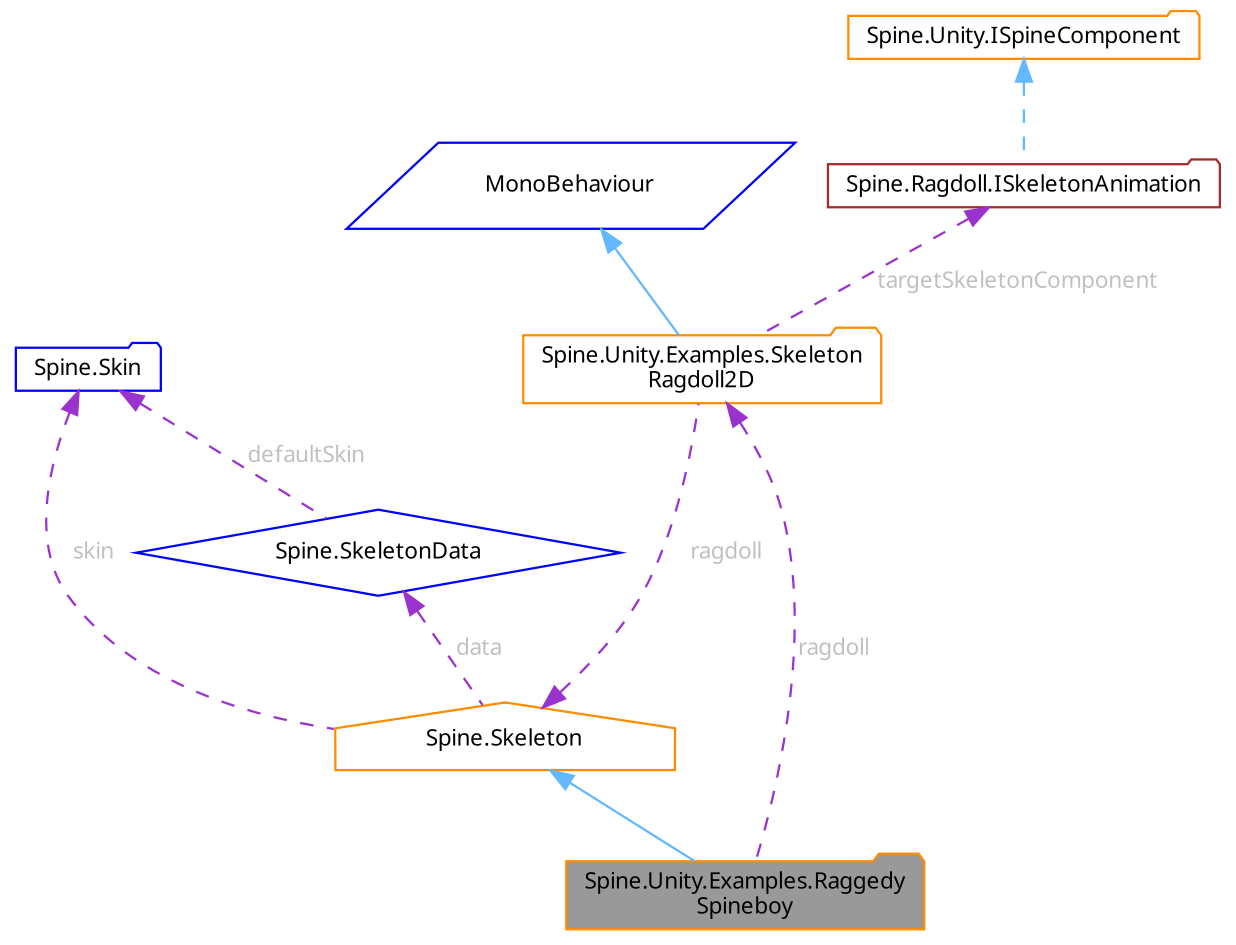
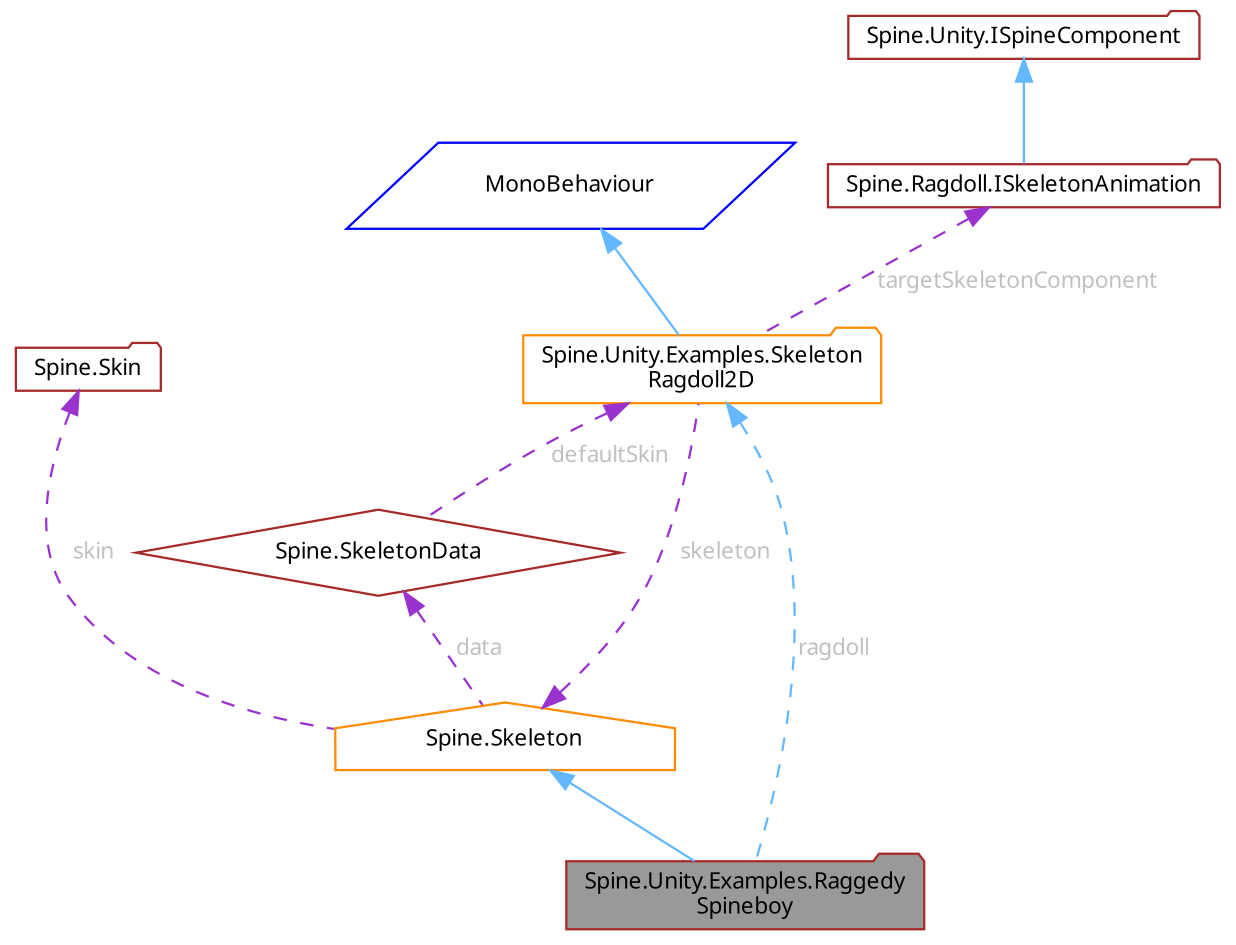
node "Spine.Unity.ISpineComponent": color darkorange -> brown
edge "Spine.Ragdoll.ISkeletonAnimation" -> "Spine.Unity.ISpineComponent": style dashed -> solid
node "Spine.Skin": color blue -> brown
edge "Spine.SkeletonData" -> "Spine.Skin": now "Spine.SkeletonData" -> "Spine.Unity.Examples.Skeleton Ragdoll2D"
node "Spine.SkeletonData": color blue -> brown
edge "Spine.Unity.Examples.Skeleton Ragdoll2D" -> "Spine.Skeleton": label " ragdoll" -> " skeleton"
edge "Spine.Unity.Examples.Raggedy Spineboy" -> "Spine.Unity.Examples.Skeleton Ragdoll2D": color darkorchid3 -> steelblue1
node "Spine.Unity.Examples.Raggedy Spineboy": color darkorange -> brown
